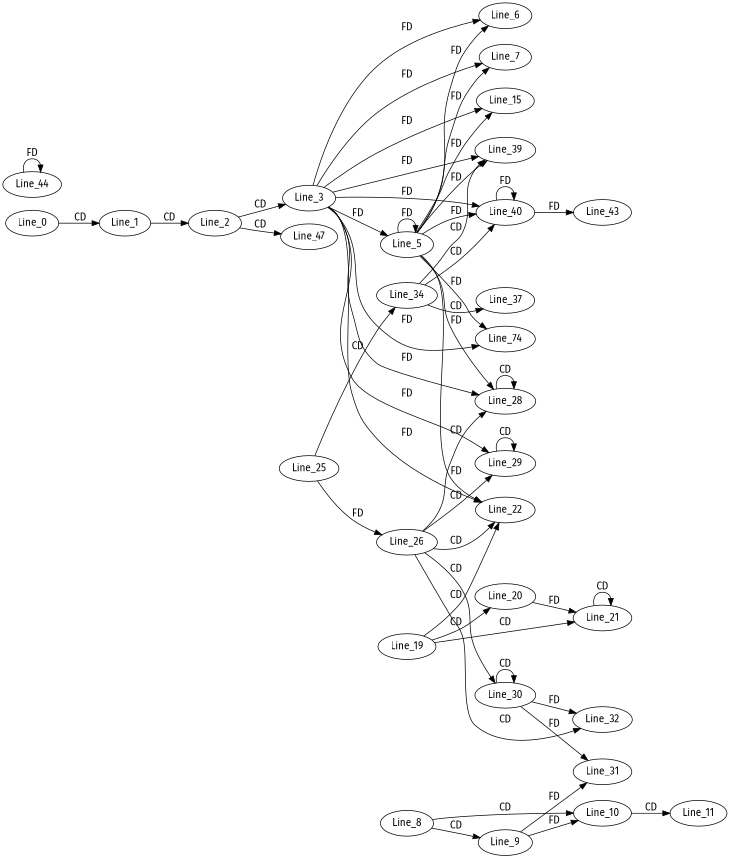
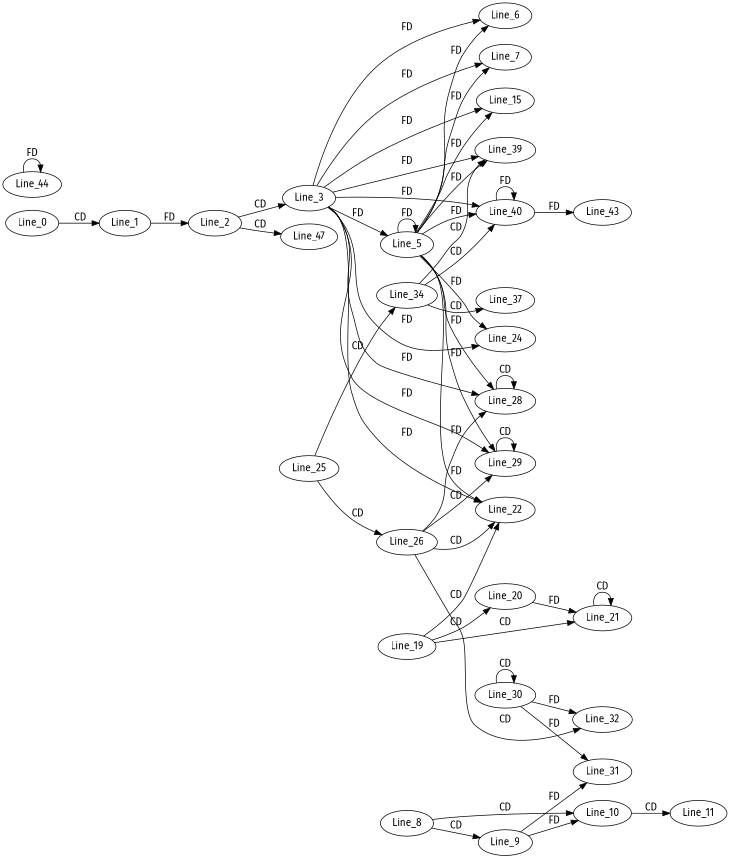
edge "Line_1" -> "Line_2": label "CD" -> "FD"
node "Line_74": label "Line_74" -> "Line_24"
edge "Line_5" -> "Line_29": added, label "FD"
edge "Line_26" -> "Line_28": label "CD" -> "FD"
edge "Line_25" -> "Line_26": label "FD" -> "CD"
edge "Line_26" -> "Line_30": removed, label "CD"
